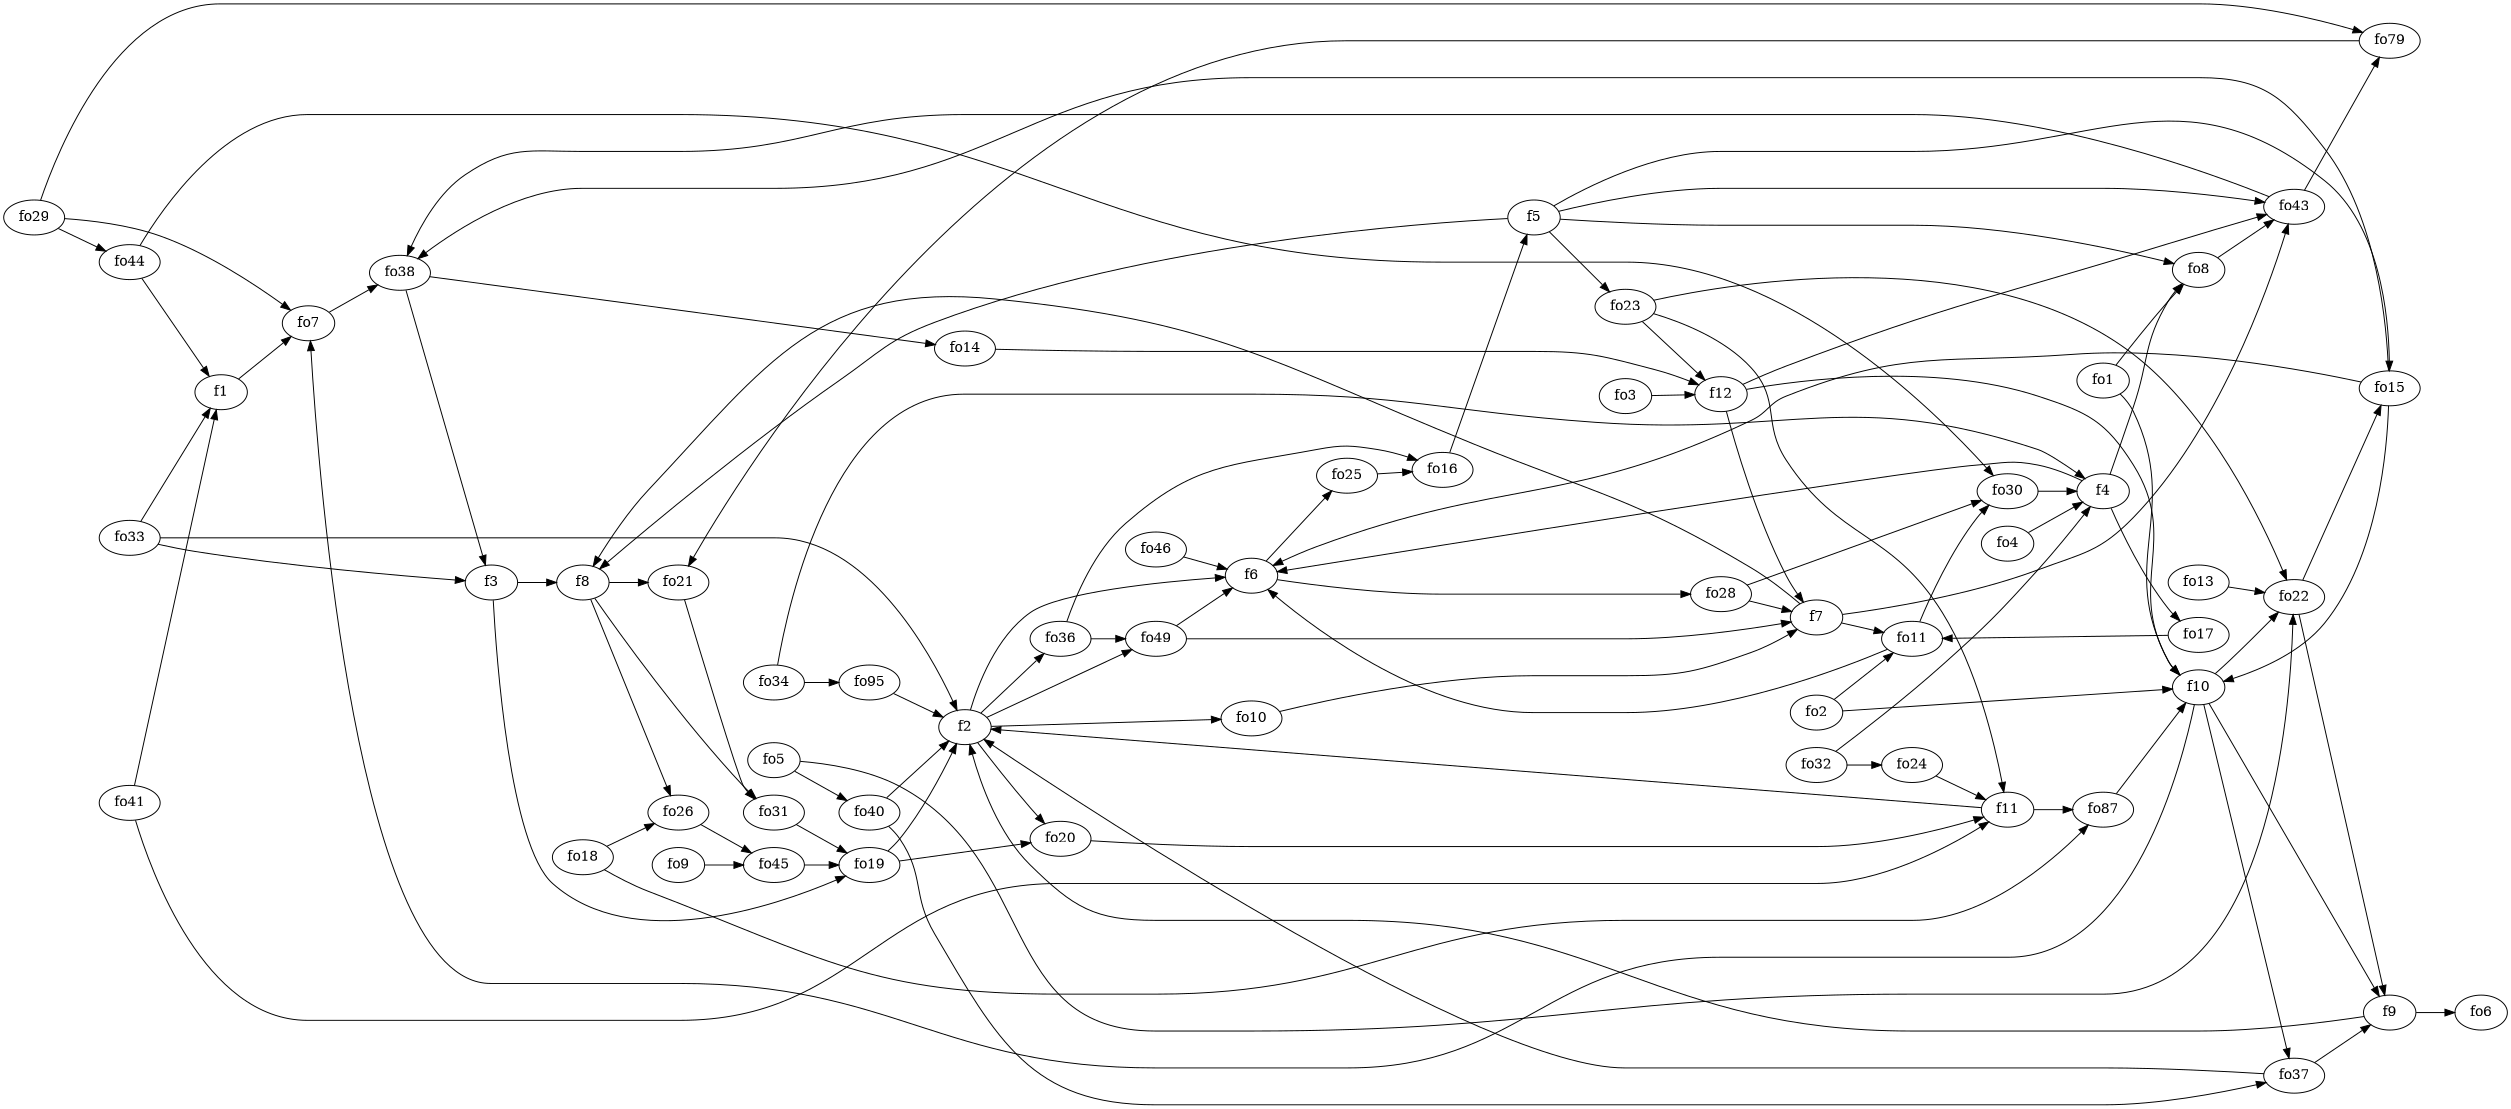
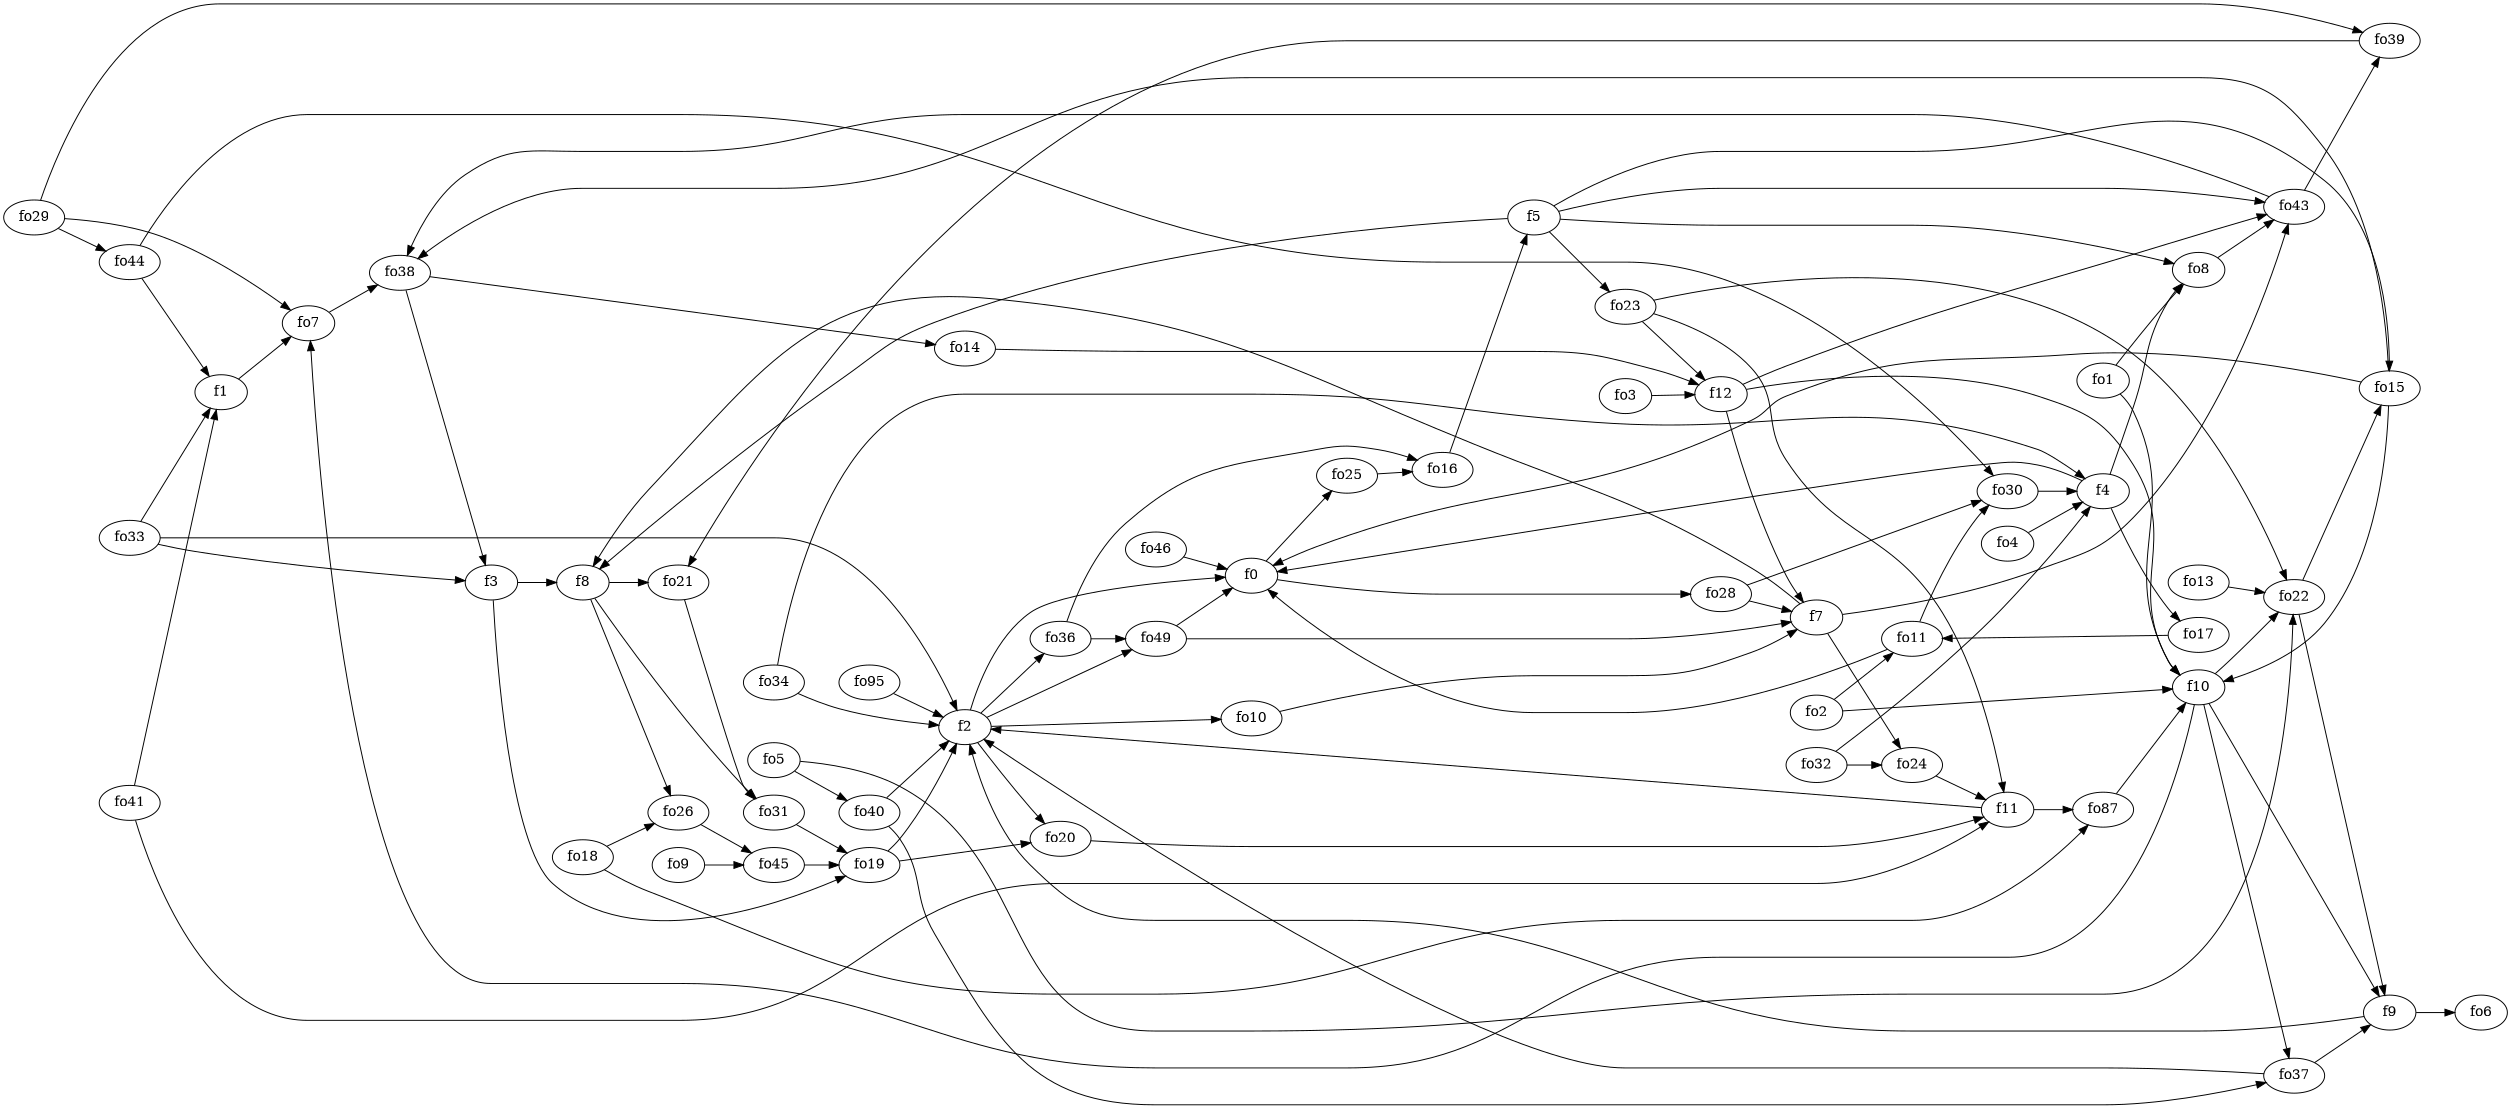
node "fo79": label "fo79" -> "fo39"
node "f6": label "f6" -> "f0"
edge "f7" -> "fo11": now "f7" -> "fo24"
edge "fo34" -> "fo95": now "fo34" -> "f2"
